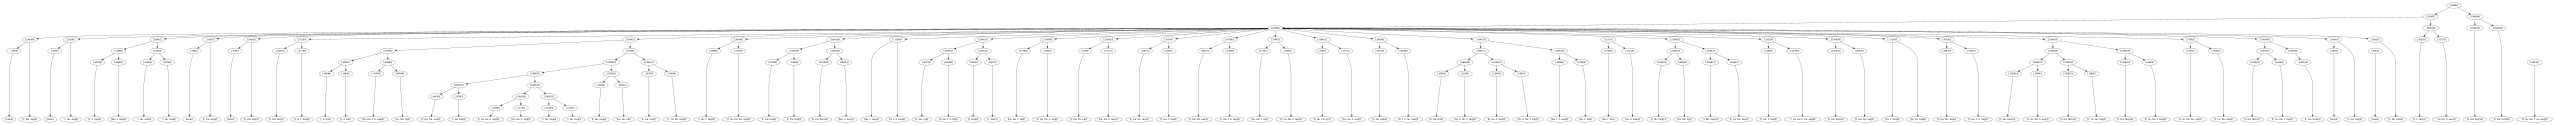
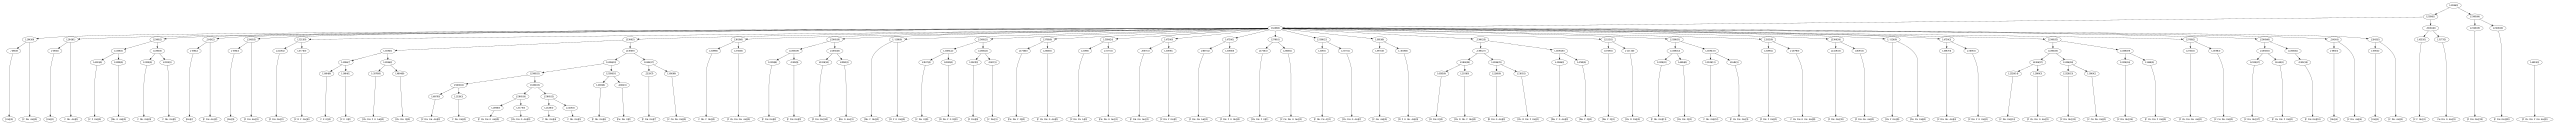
edge "L5249(0)" -> "L5215(1)": added
edge "L2843(5)" -> "L-686(5)": added
